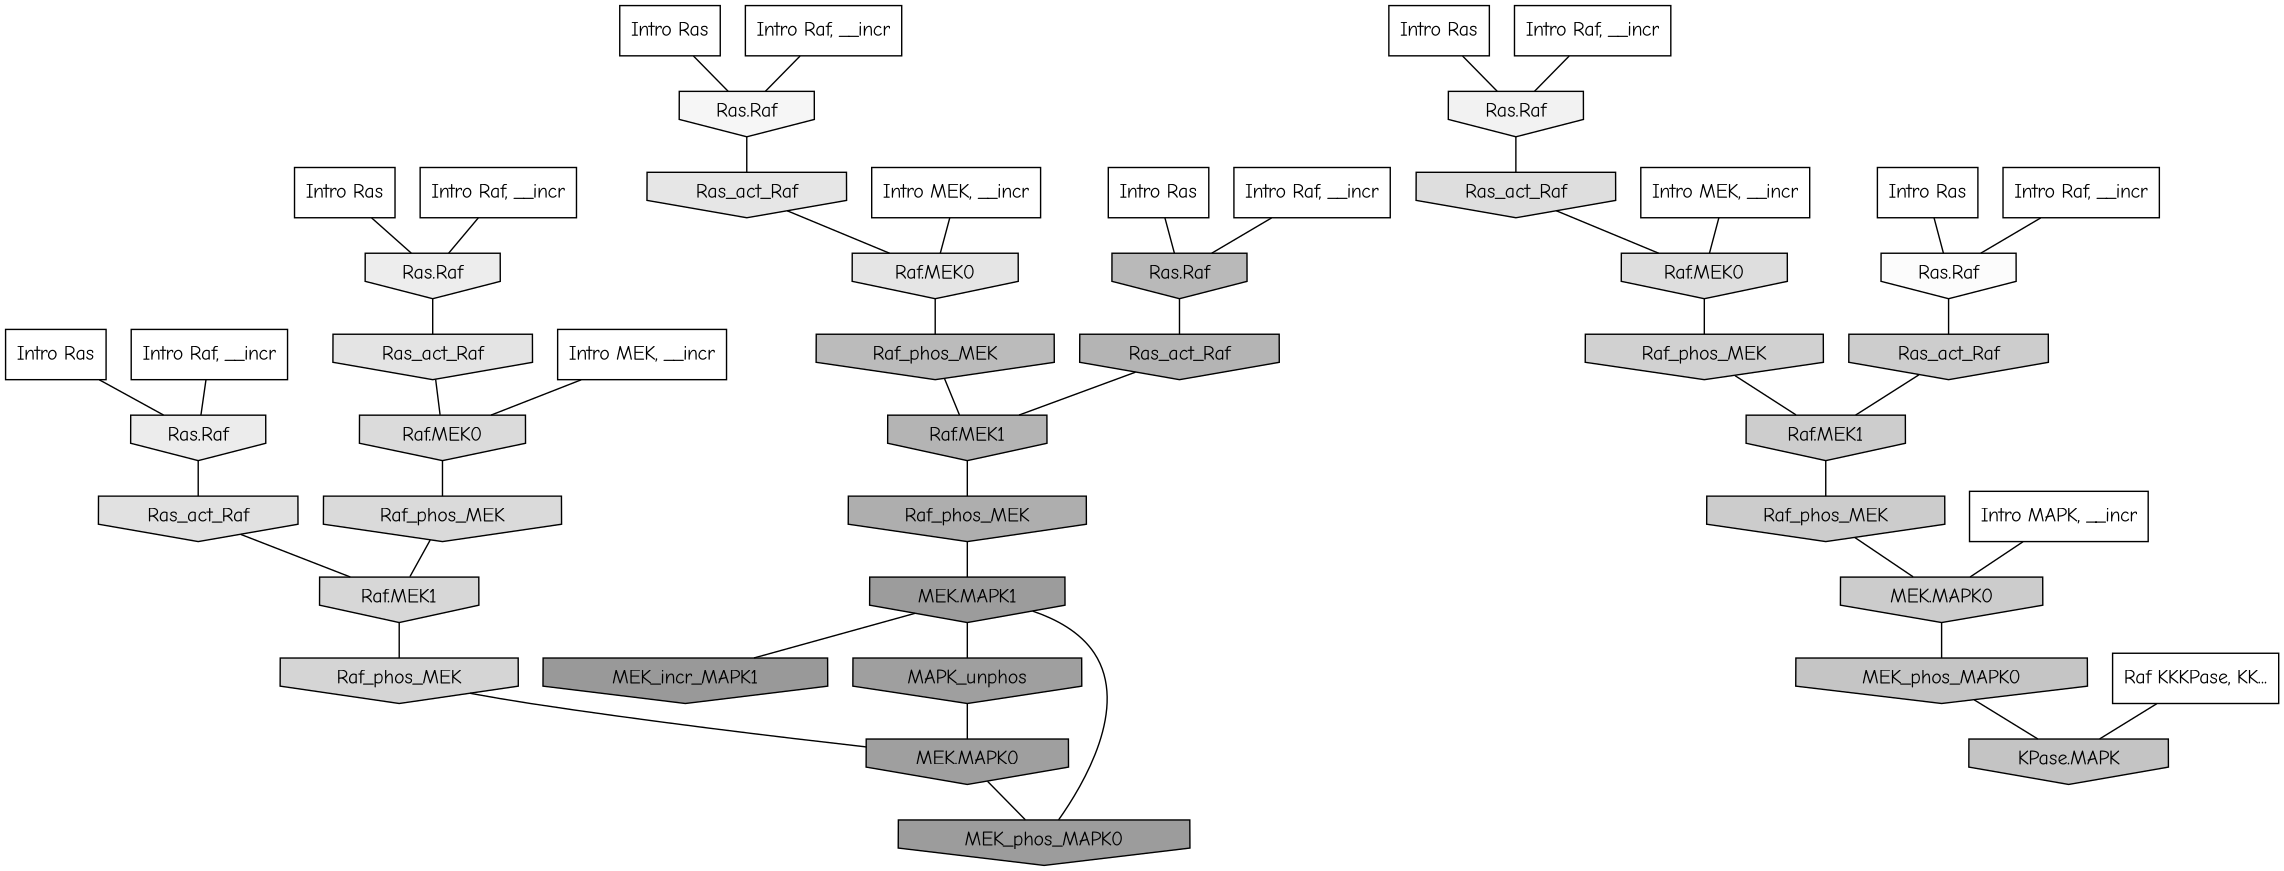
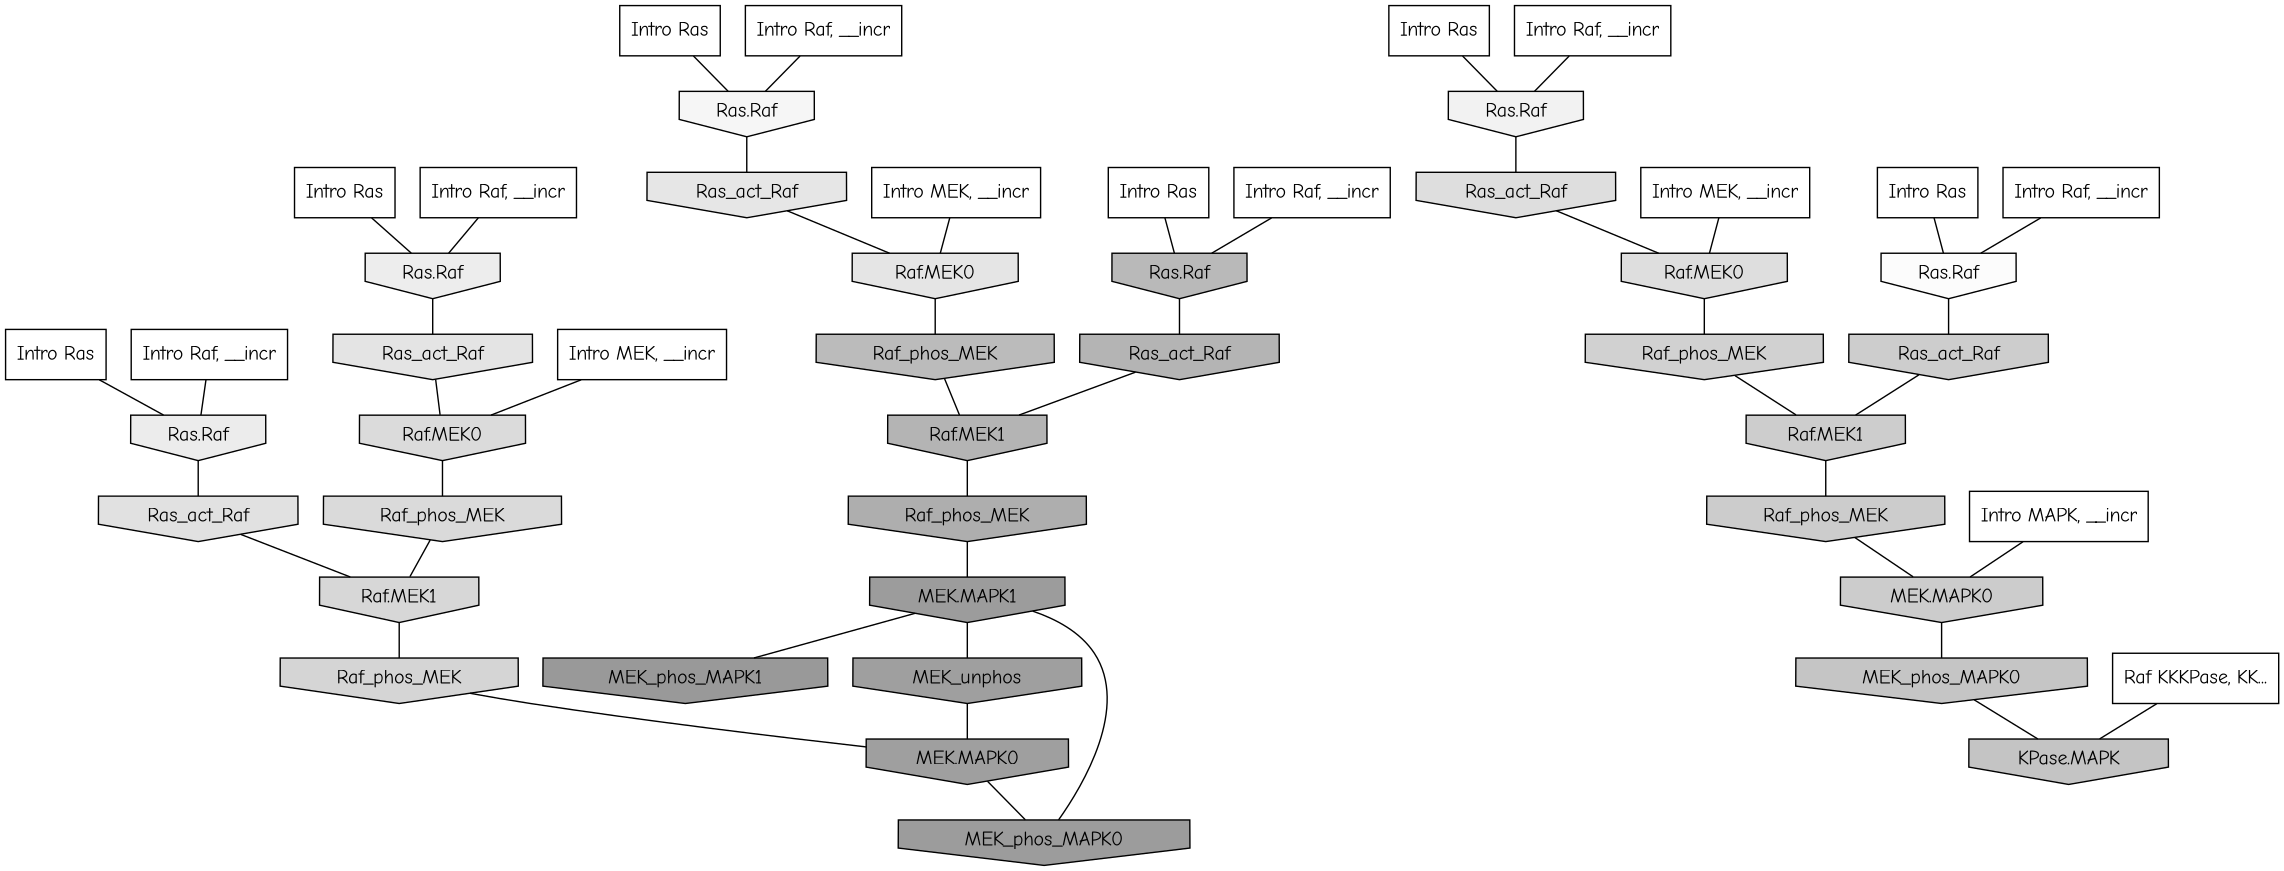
node "MEK_incr_MAPK1": label "MEK_incr_MAPK1" -> "MEK_phos_MAPK1"
node "MAPK_unphos": label "MAPK_unphos" -> "MEK_unphos"
